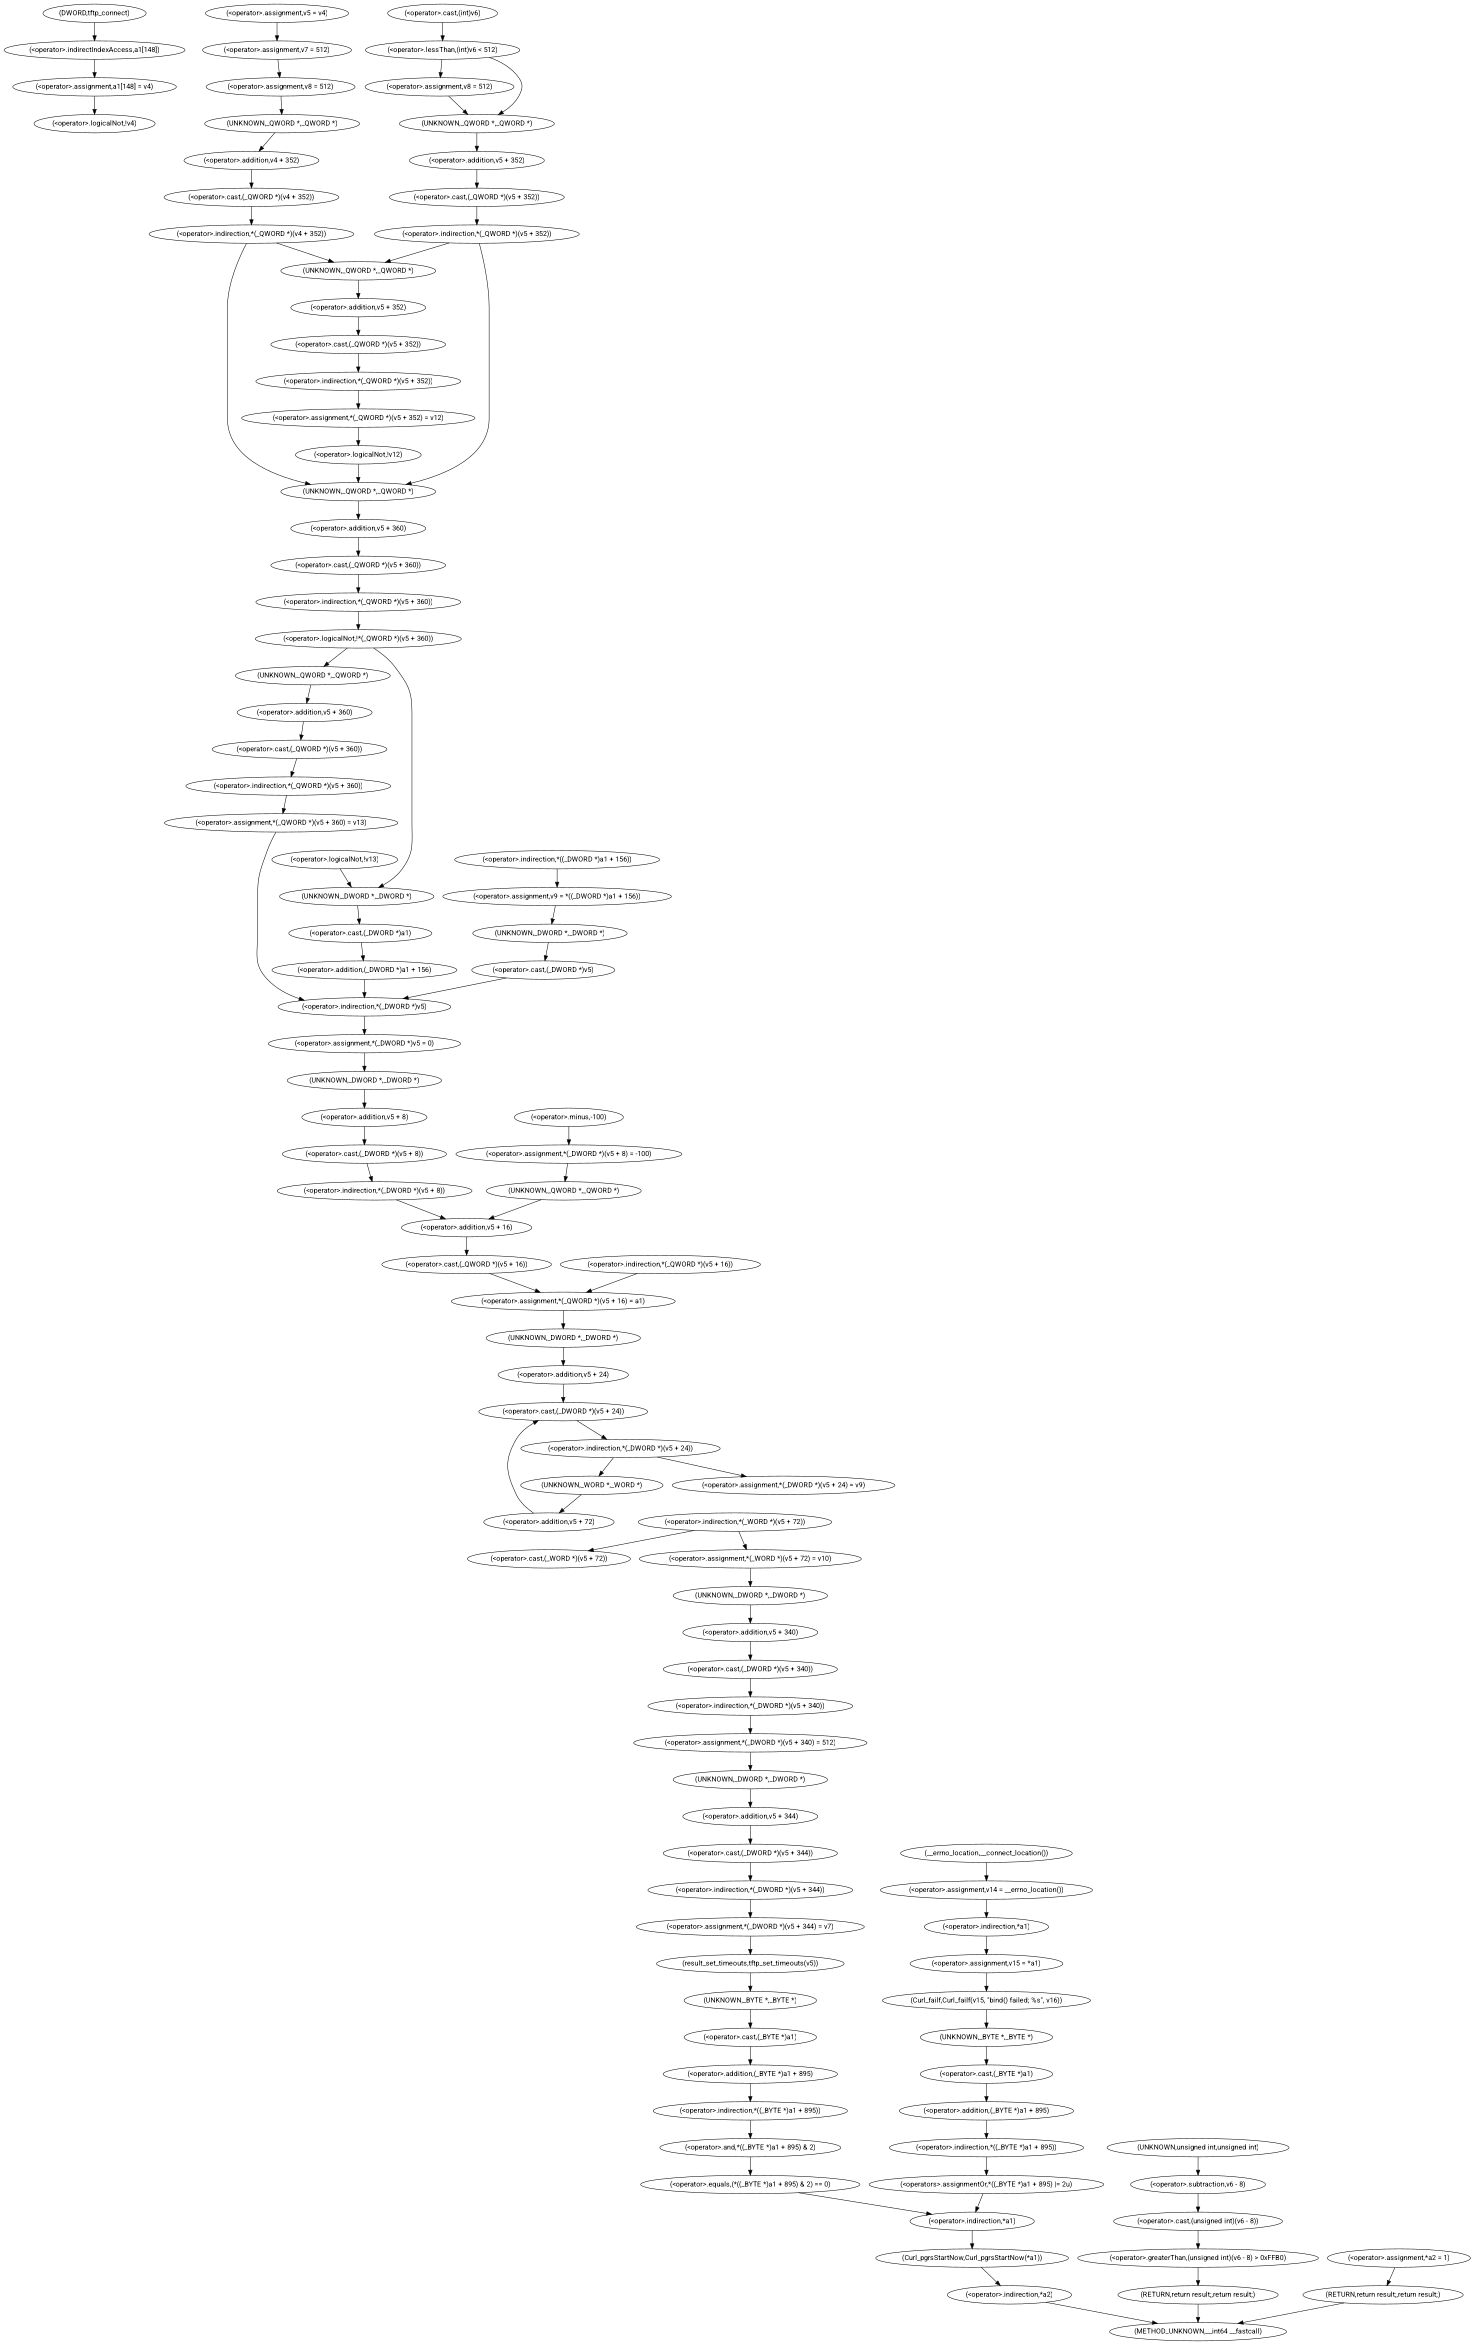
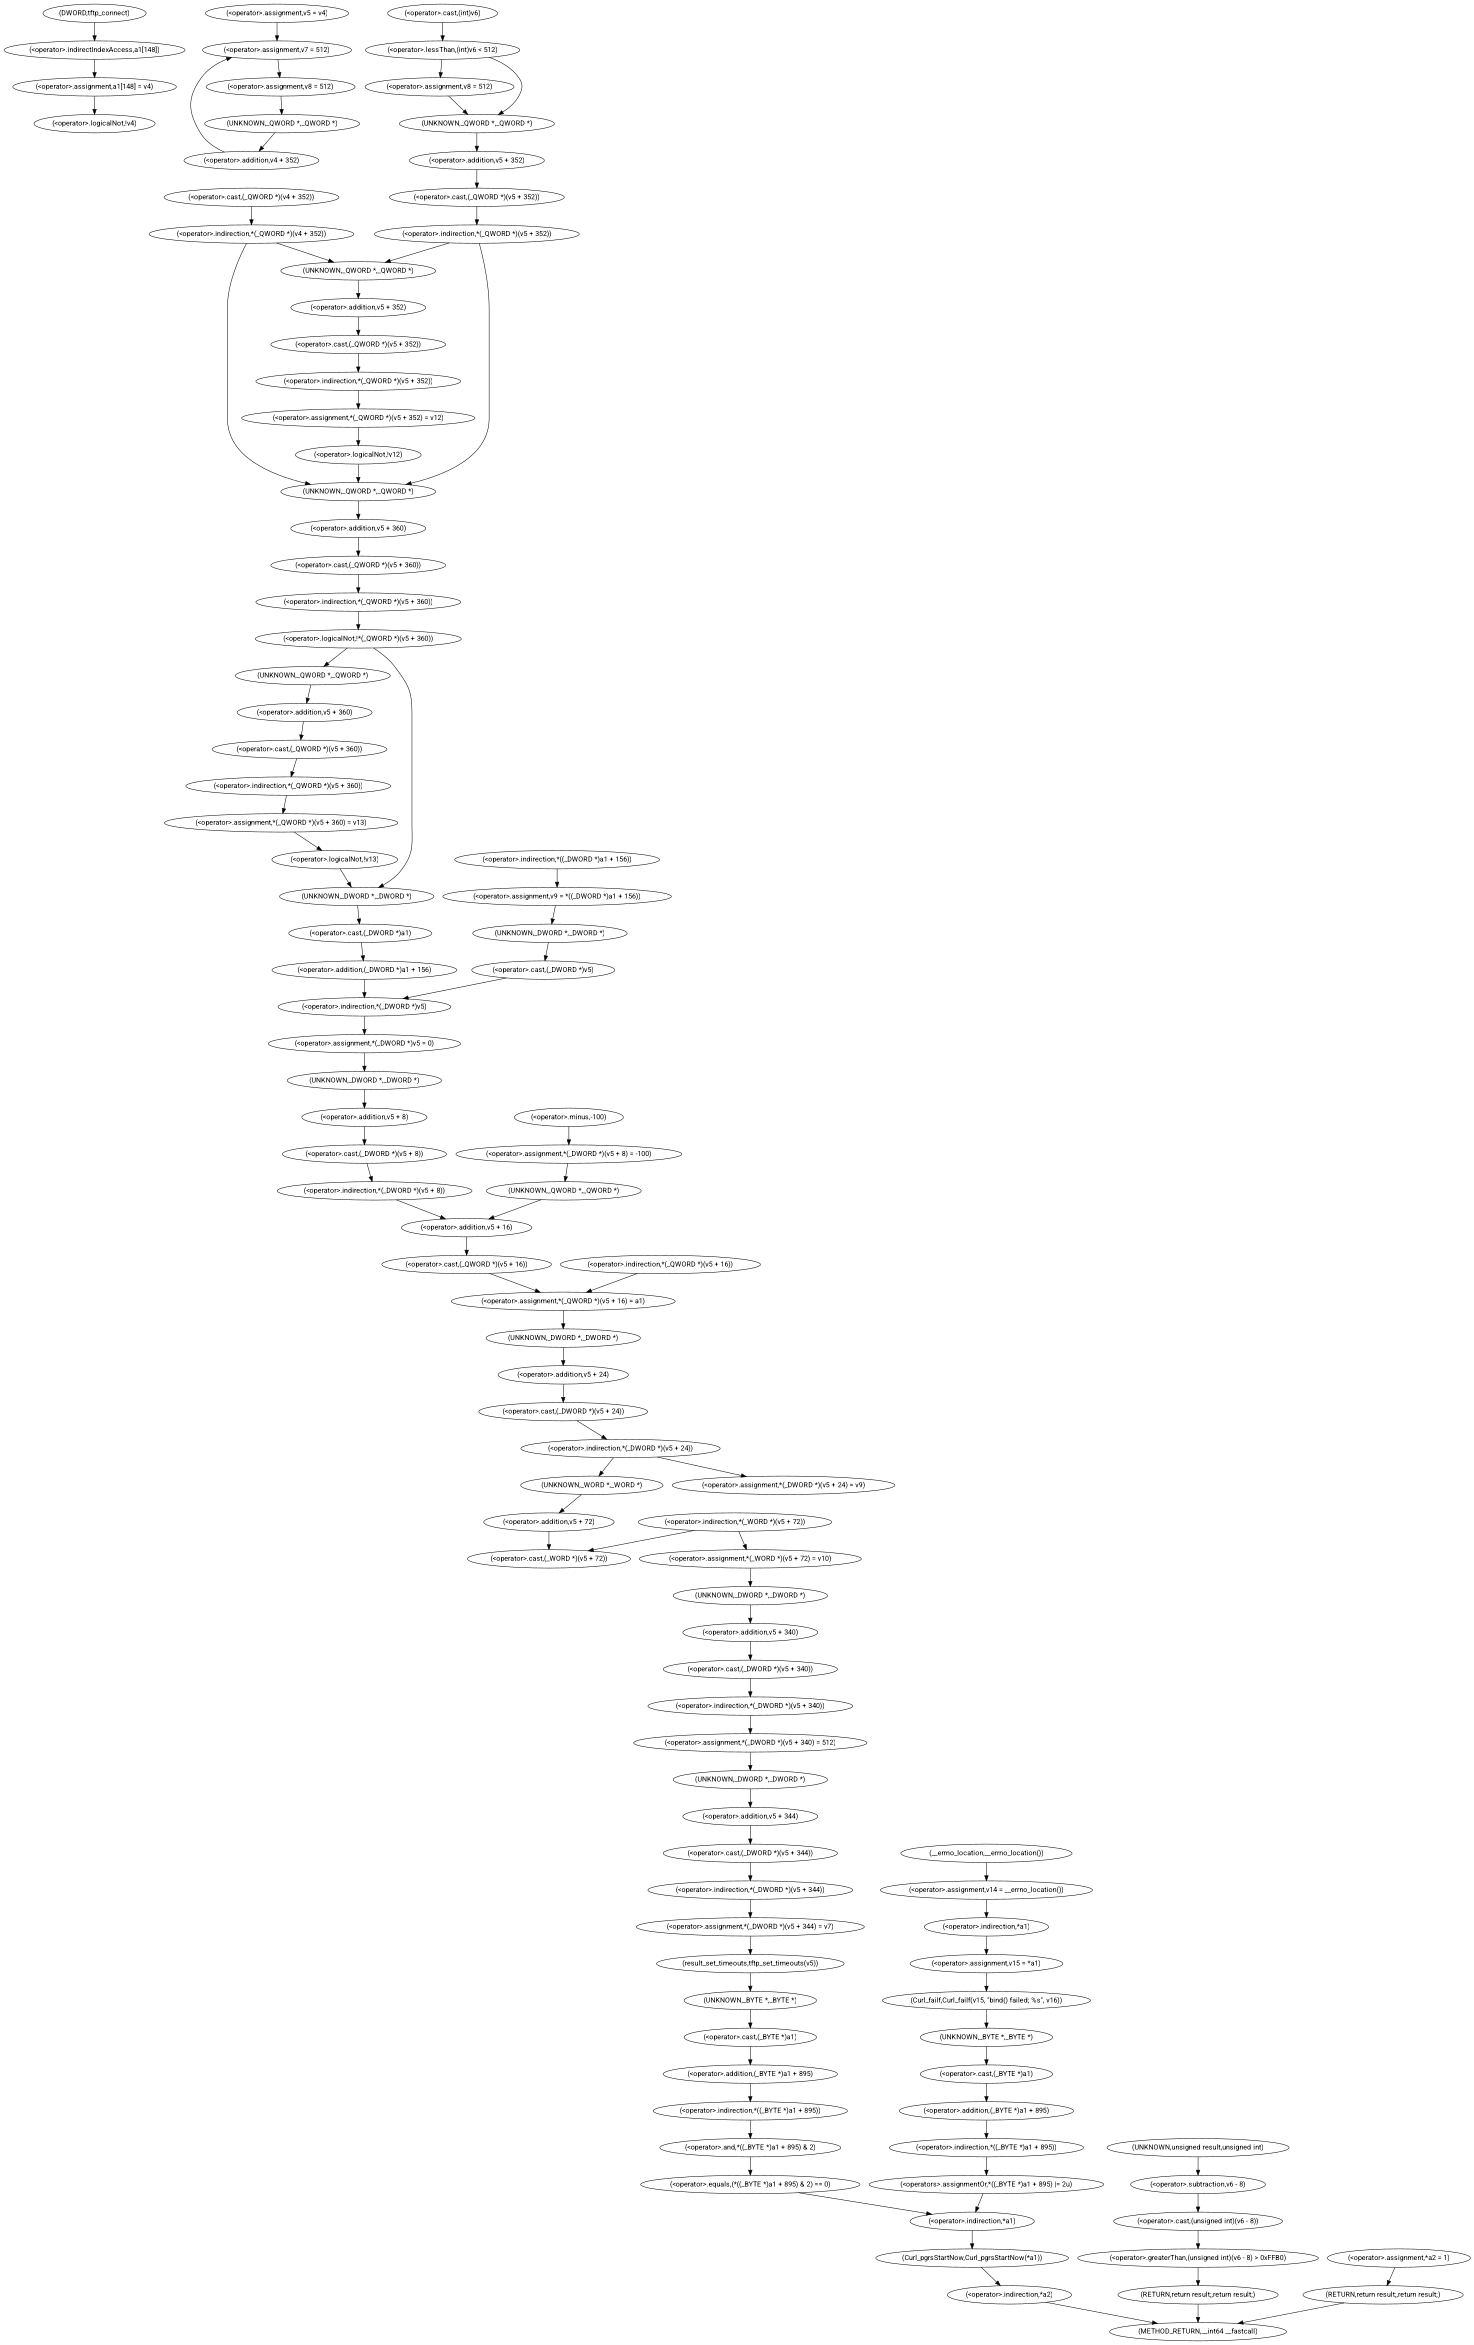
edge "(<operator>.addition,v4 + 352)" -> "(<operator>.cast,(_QWORD *)(v4 + 352))": now "(<operator>.addition,v4 + 352)" -> "(<operator>.assignment,v7 = 512)"
edge "(<operator>.assignment,*(_QWORD *)(v5 + 360) = v13)" -> "(<operator>.indirection,*(_DWORD *)v5)": now "(<operator>.assignment,*(_QWORD *)(v5 + 360) = v13)" -> "(<operator>.logicalNot,!v13)"
edge "(<operator>.addition,v5 + 72)" -> "(<operator>.cast,(_DWORD *)(v5 + 24))": now "(<operator>.addition,v5 + 72)" -> "(<operator>.cast,(_WORD *)(v5 + 72))"
node "(__errno_location,__connect_location())": label "(__errno_location,__connect_location())" -> "(__errno_location,__errno_location())"
node "(UNKNOWN,unsigned int,unsigned int)": label "(UNKNOWN,unsigned int,unsigned int)" -> "(UNKNOWN,unsigned result,unsigned int)"
node "(METHOD_UNKNOWN,__int64 __fastcall)": label "(METHOD_UNKNOWN,__int64 __fastcall)" -> "(METHOD_RETURN,__int64 __fastcall)"
